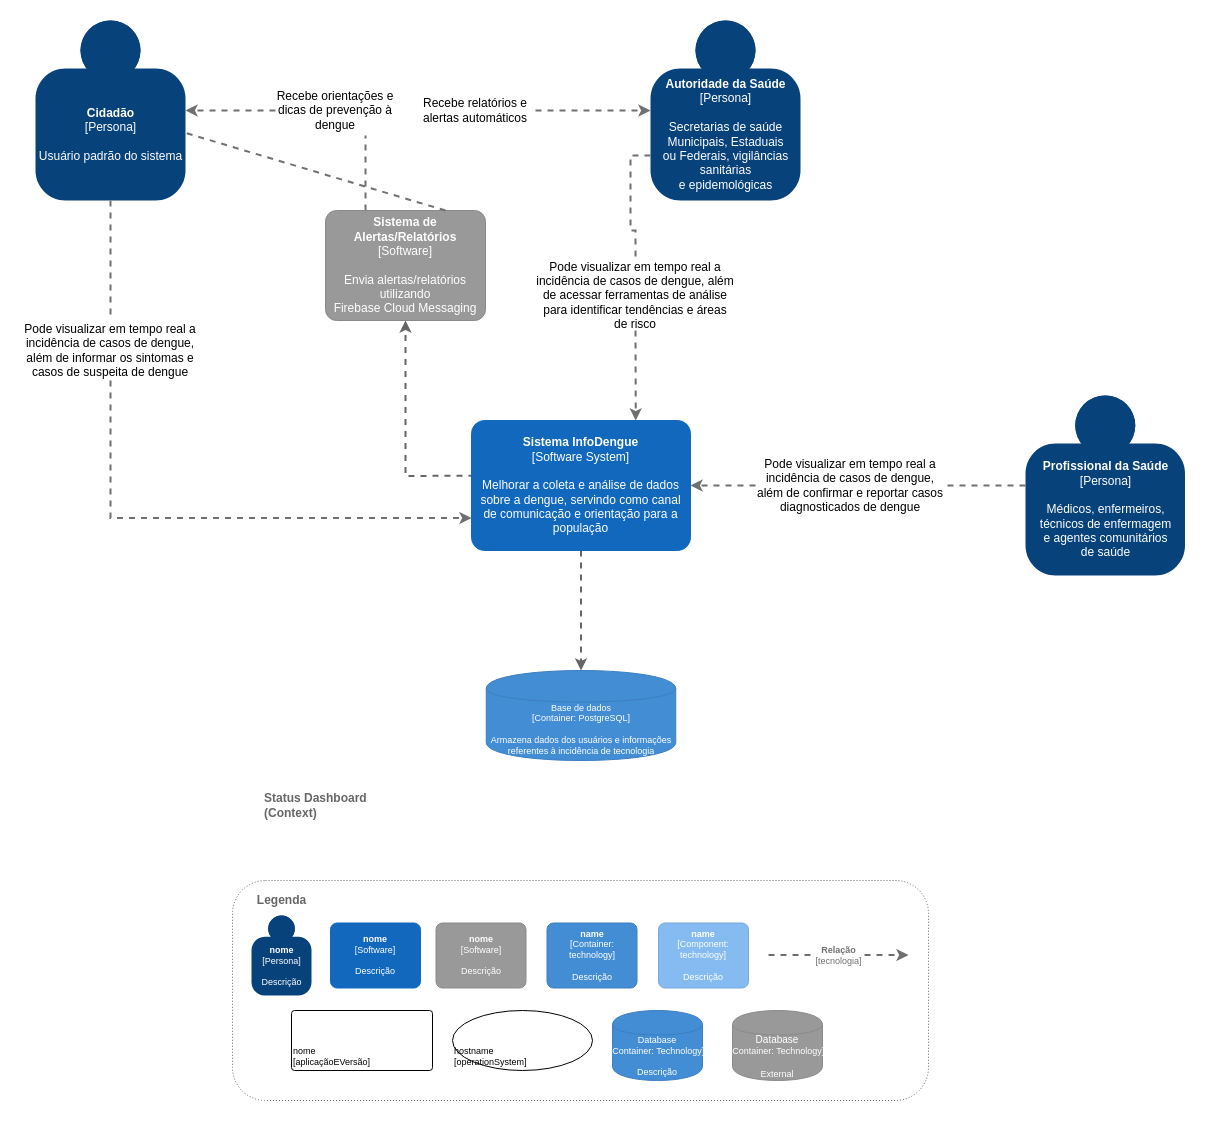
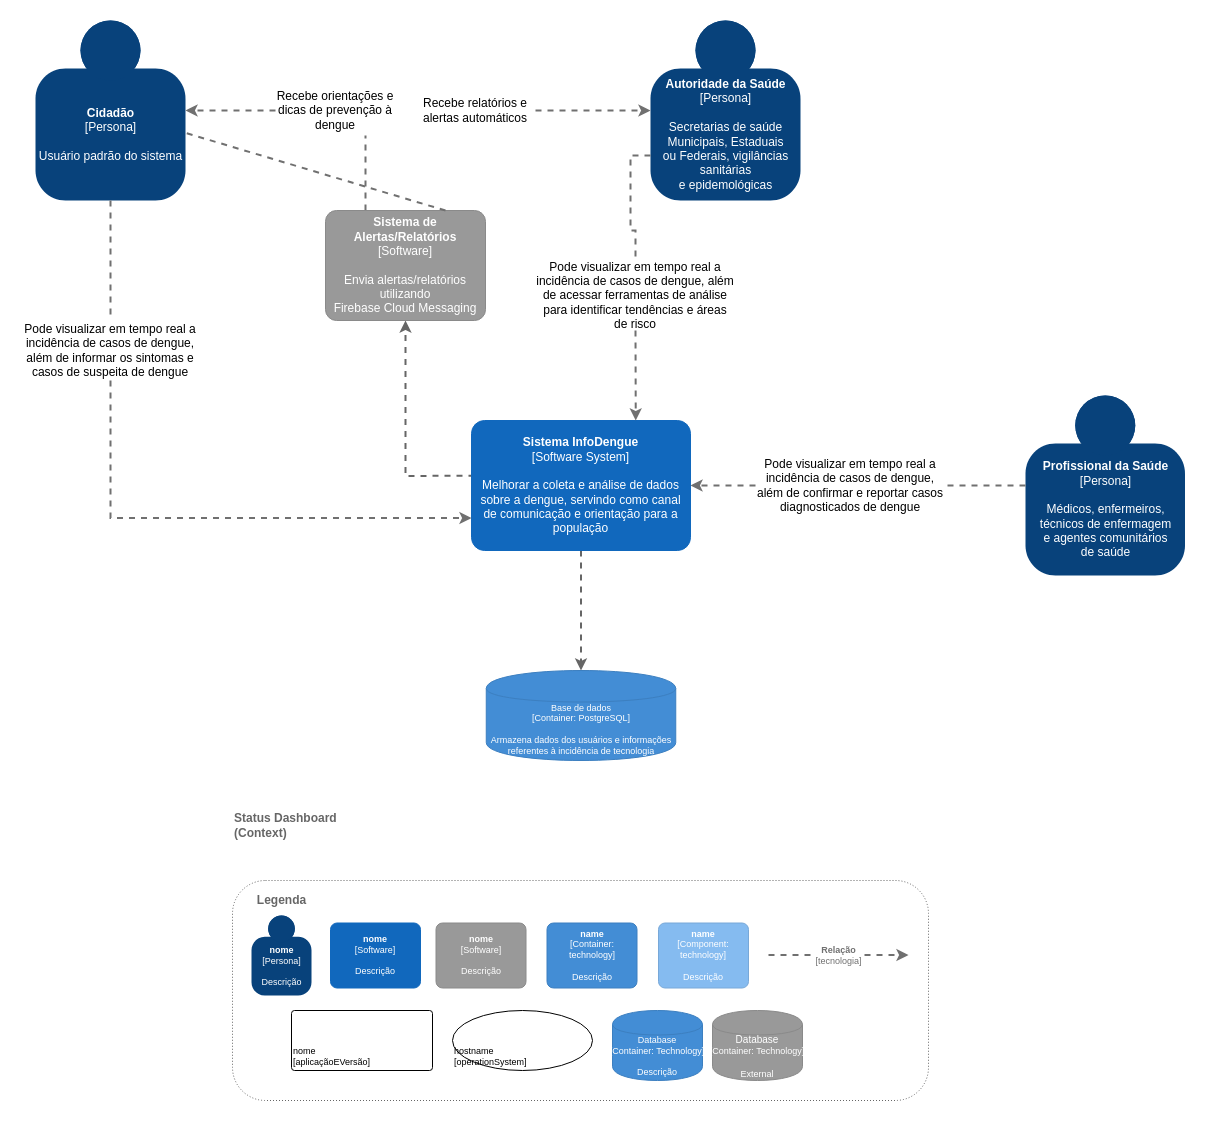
node "Status Dashboard (Context)": moved (323, 806) -> (293, 826)
node "Database [Container: Technology] External": moved (778, 1046) -> (758, 1046)
